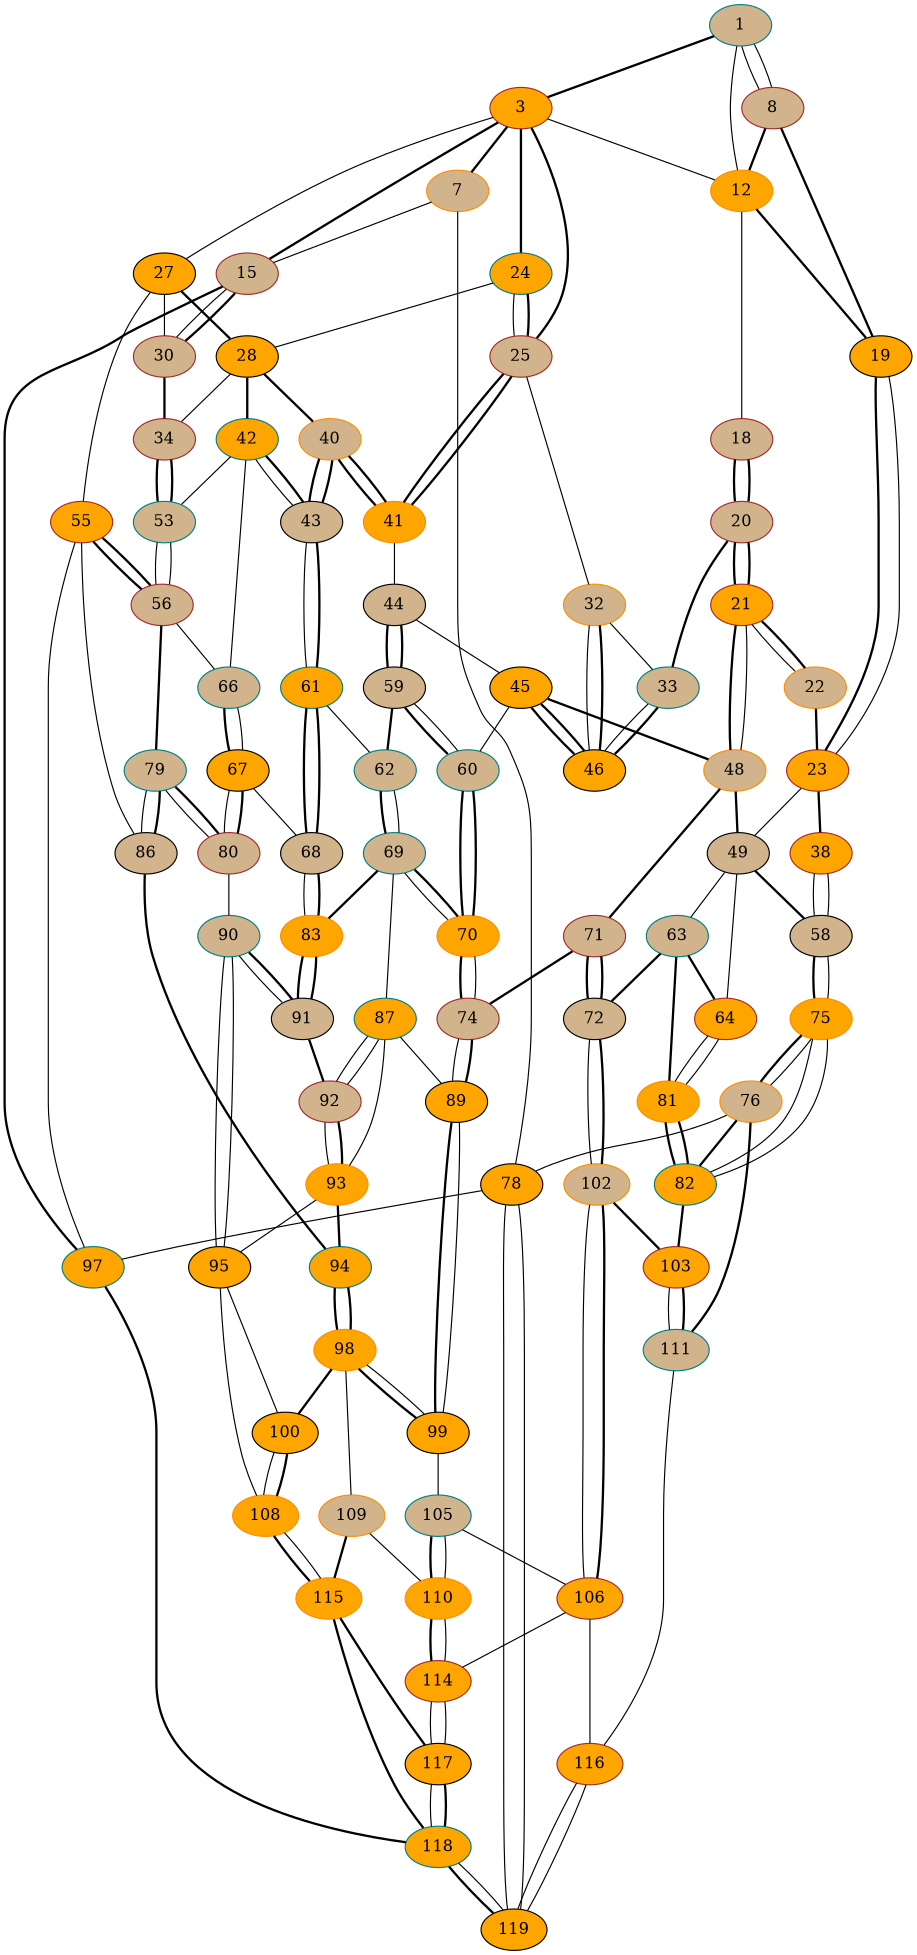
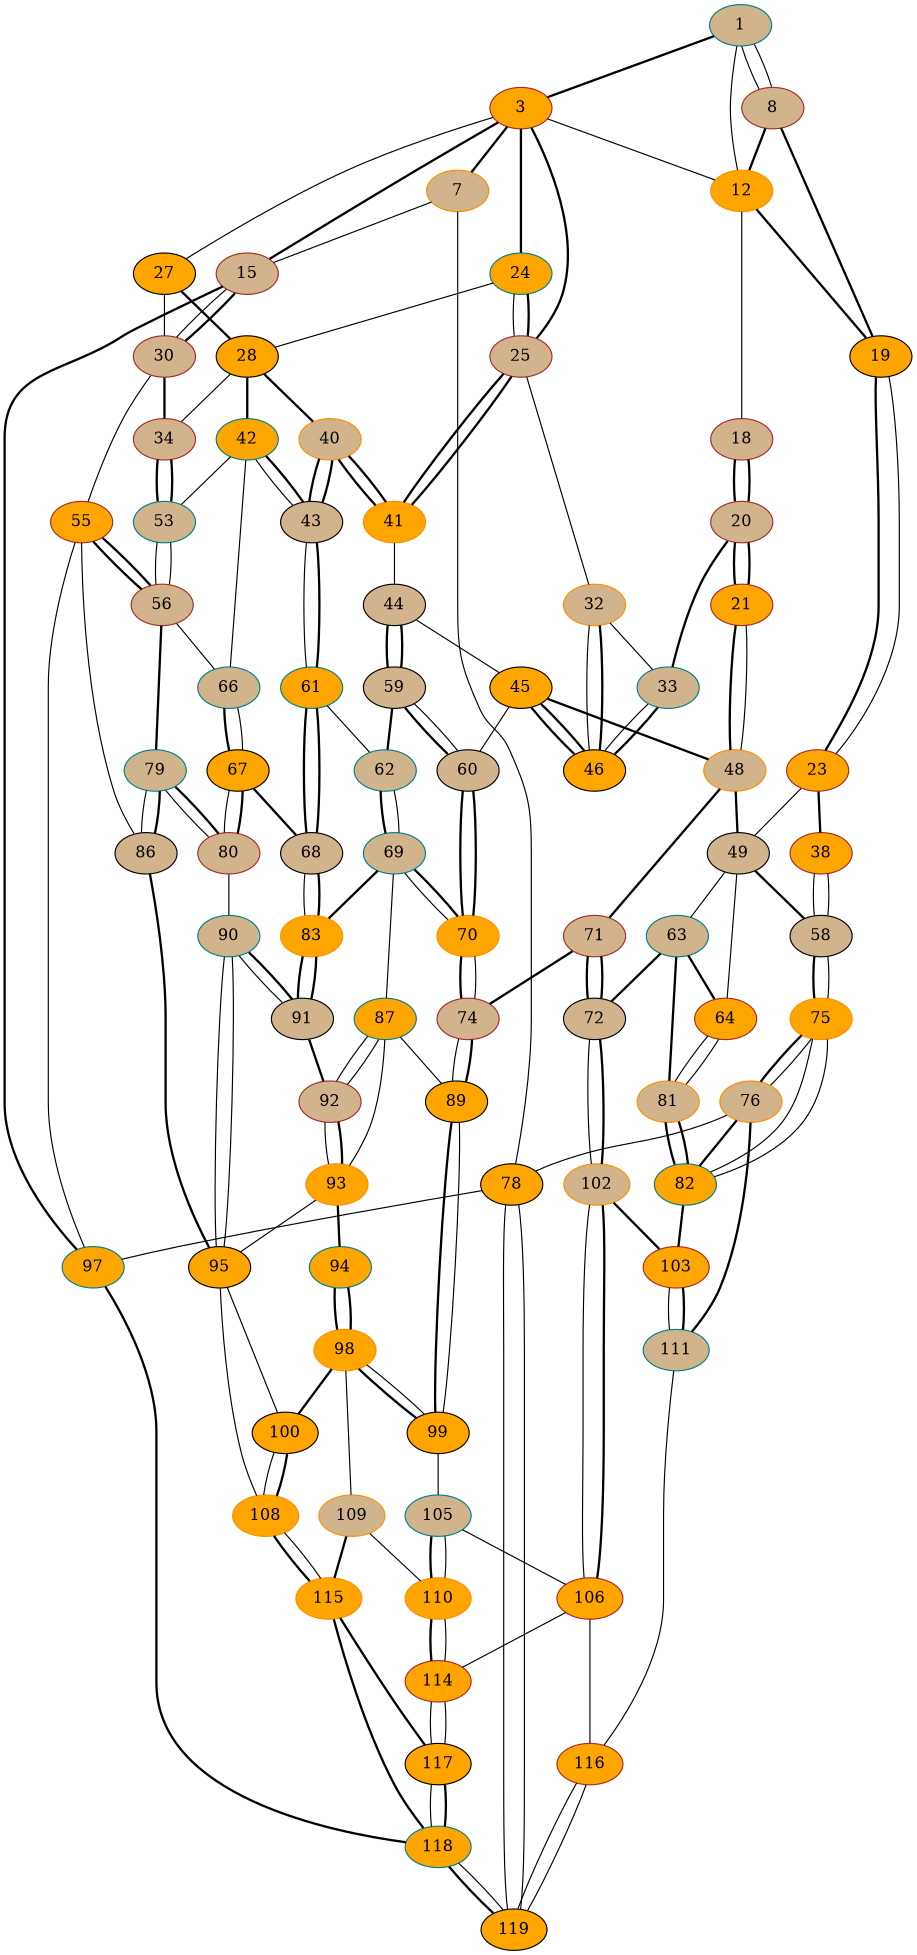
edge "27" -- "55": now "30" -- "55"
node "22": removed
node "60": color teal -> black
edge "67" -- "68": style solid -> bold
edge "86" -- "94": now "86" -- "95"
node "81": fillcolor orange -> tan
